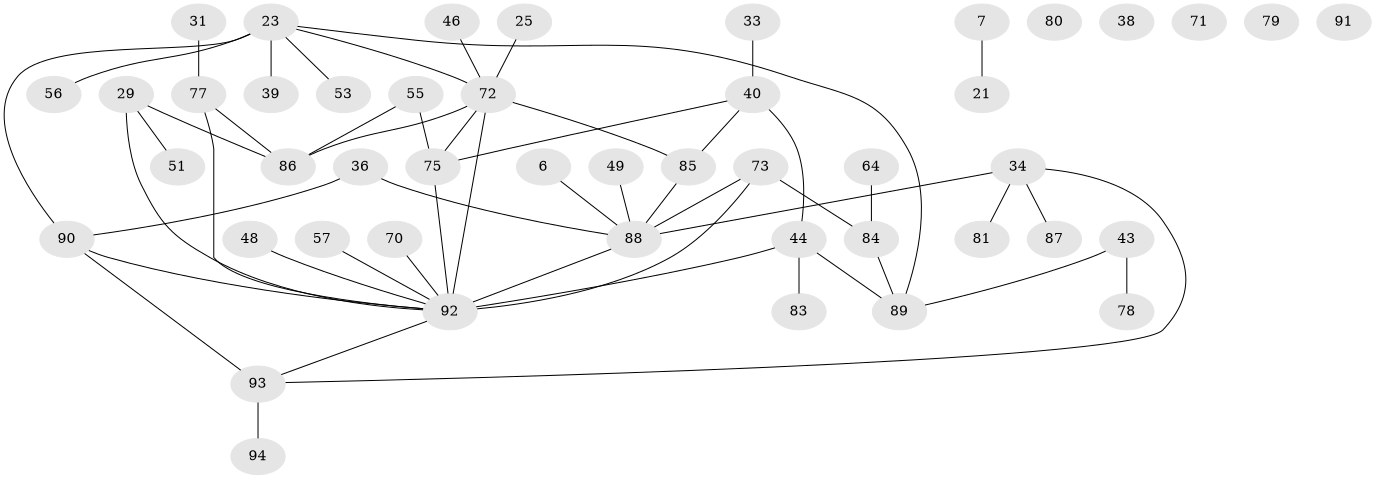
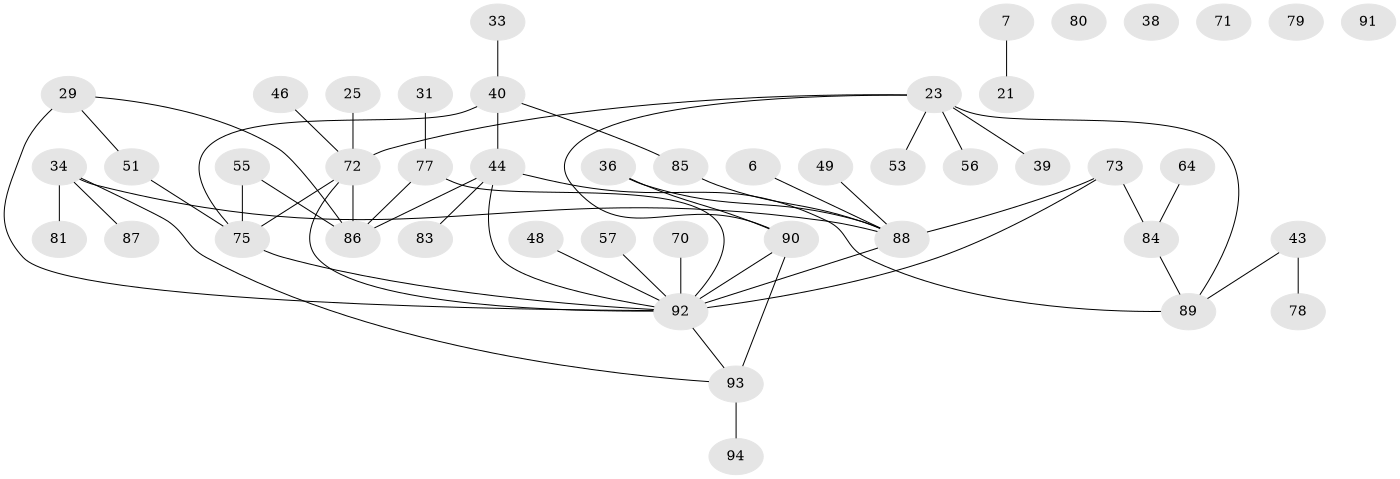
edge "72" -- "85": removed
edge "51" -- "75": added
edge "44" -- "86": added
